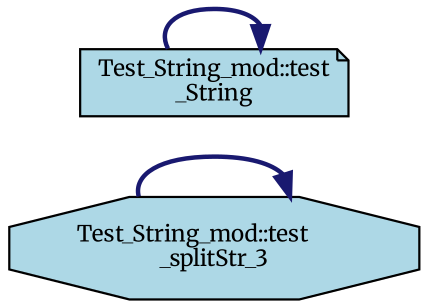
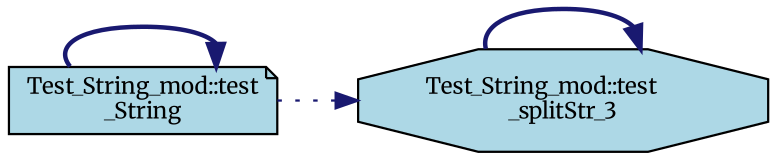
edge "Test_String_mod::test _String" -> "Test_String_mod::test _splitStr_3": added
